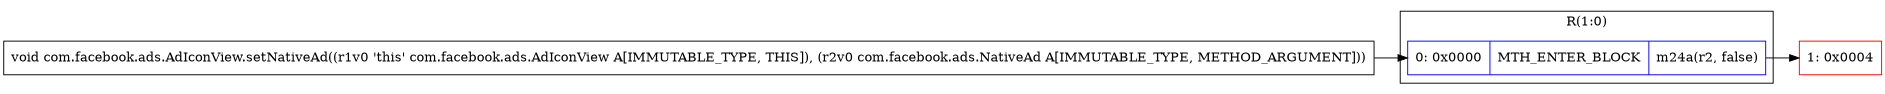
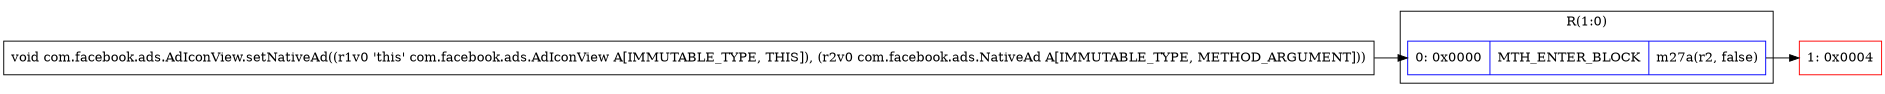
node "0: 0x0000": text "m24a(r2, false)" -> "m27a(r2, false)"
